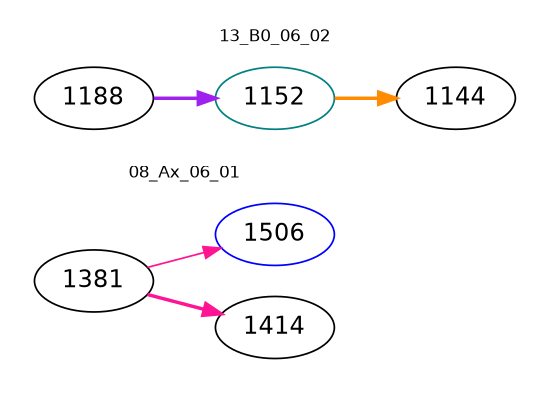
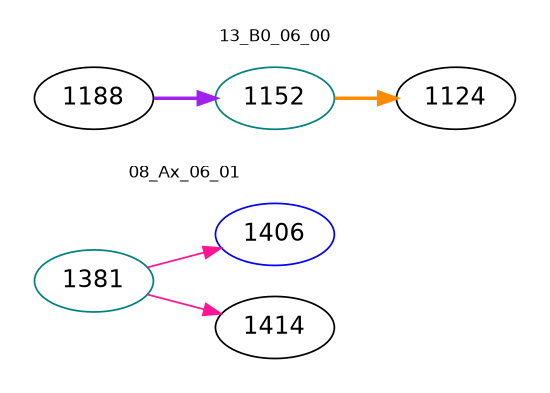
cluster "13_B0_06_02": label "13_B0_06_02" -> "13_B0_06_00"
node "1144": label "1144" -> "1124"
node "1506": label "1506" -> "1406"
node "1381": color black -> teal
edge "1381" -> "1414": style bold -> solid
